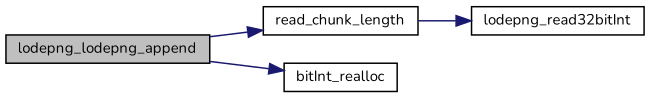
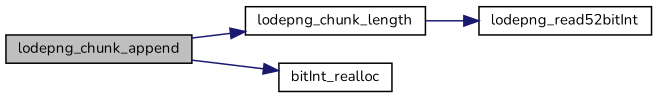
node "read_chunk_length": label "read_chunk_length" -> "lodepng_chunk_length"
node "lodepng_read32bitInt": label "lodepng_read32bitInt" -> "lodepng_read52bitInt"
node "lodepng_lodepng_append": label "lodepng_lodepng_append" -> "lodepng_chunk_append"
